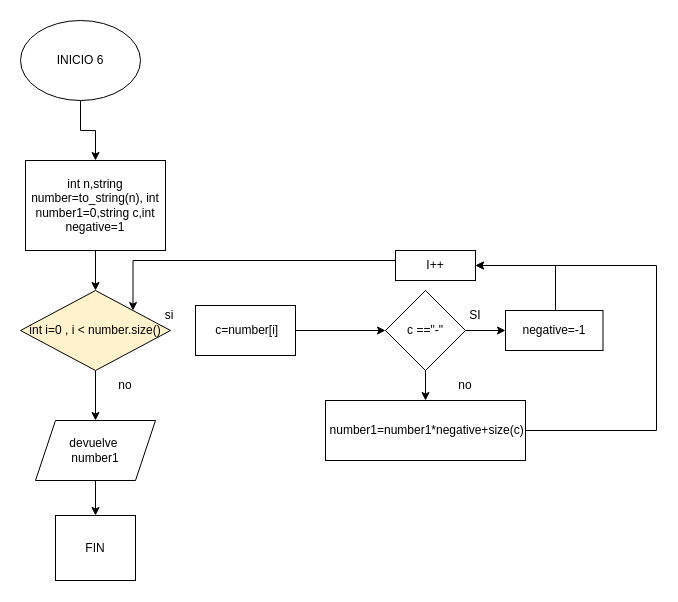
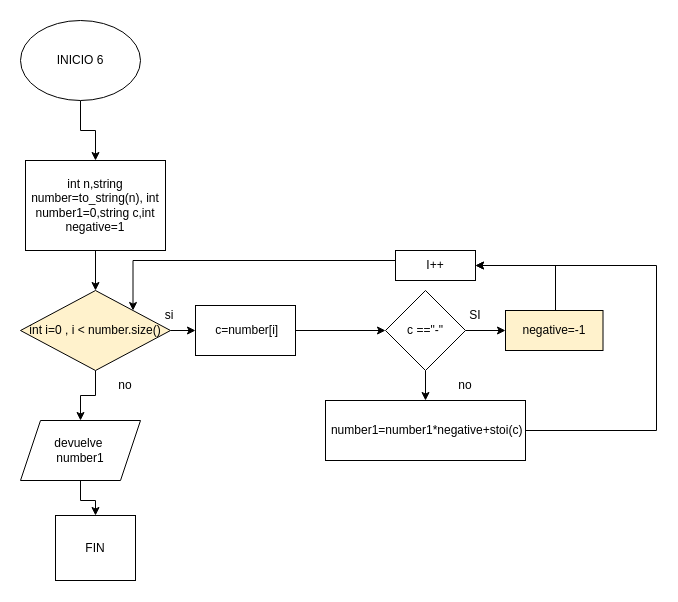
edge "int i=0 , i < number.size()" -> "c=number[i]": added
node "negative=-1": fillcolor #ffffff -> #fff2cc
node "number1=number1*negative+size(c)": label "number1=number1*negative+size(c)" -> "number1=number1*negative+stoi(c)"
node "devuelve number1": moved (96, 451) -> (81, 451)
